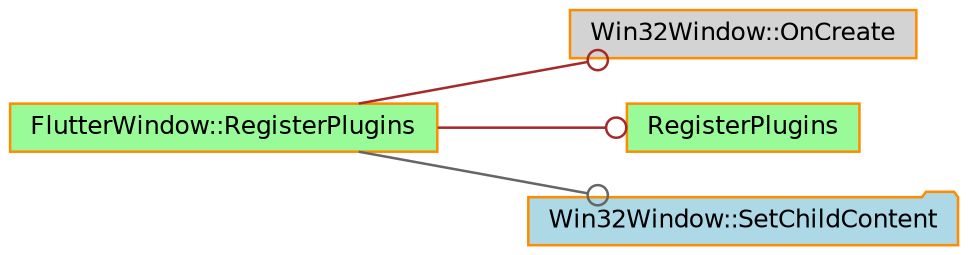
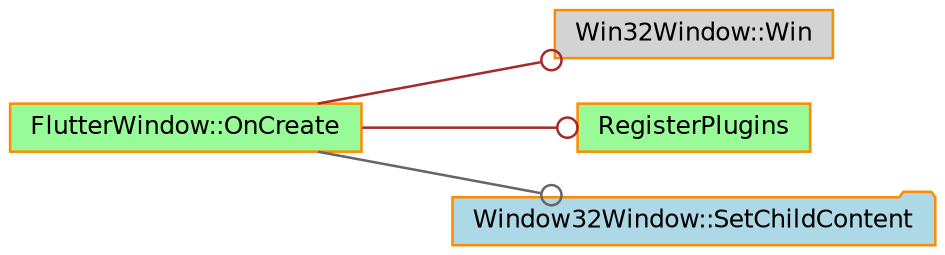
node "Win32Window::OnCreate": label "Win32Window::OnCreate" -> "Win32Window::Win"
node "FlutterWindow::RegisterPlugins": label "FlutterWindow::RegisterPlugins" -> "FlutterWindow::OnCreate"
node "Win32Window::SetChildContent": label "Win32Window::SetChildContent" -> "Window32Window::SetChildContent"
